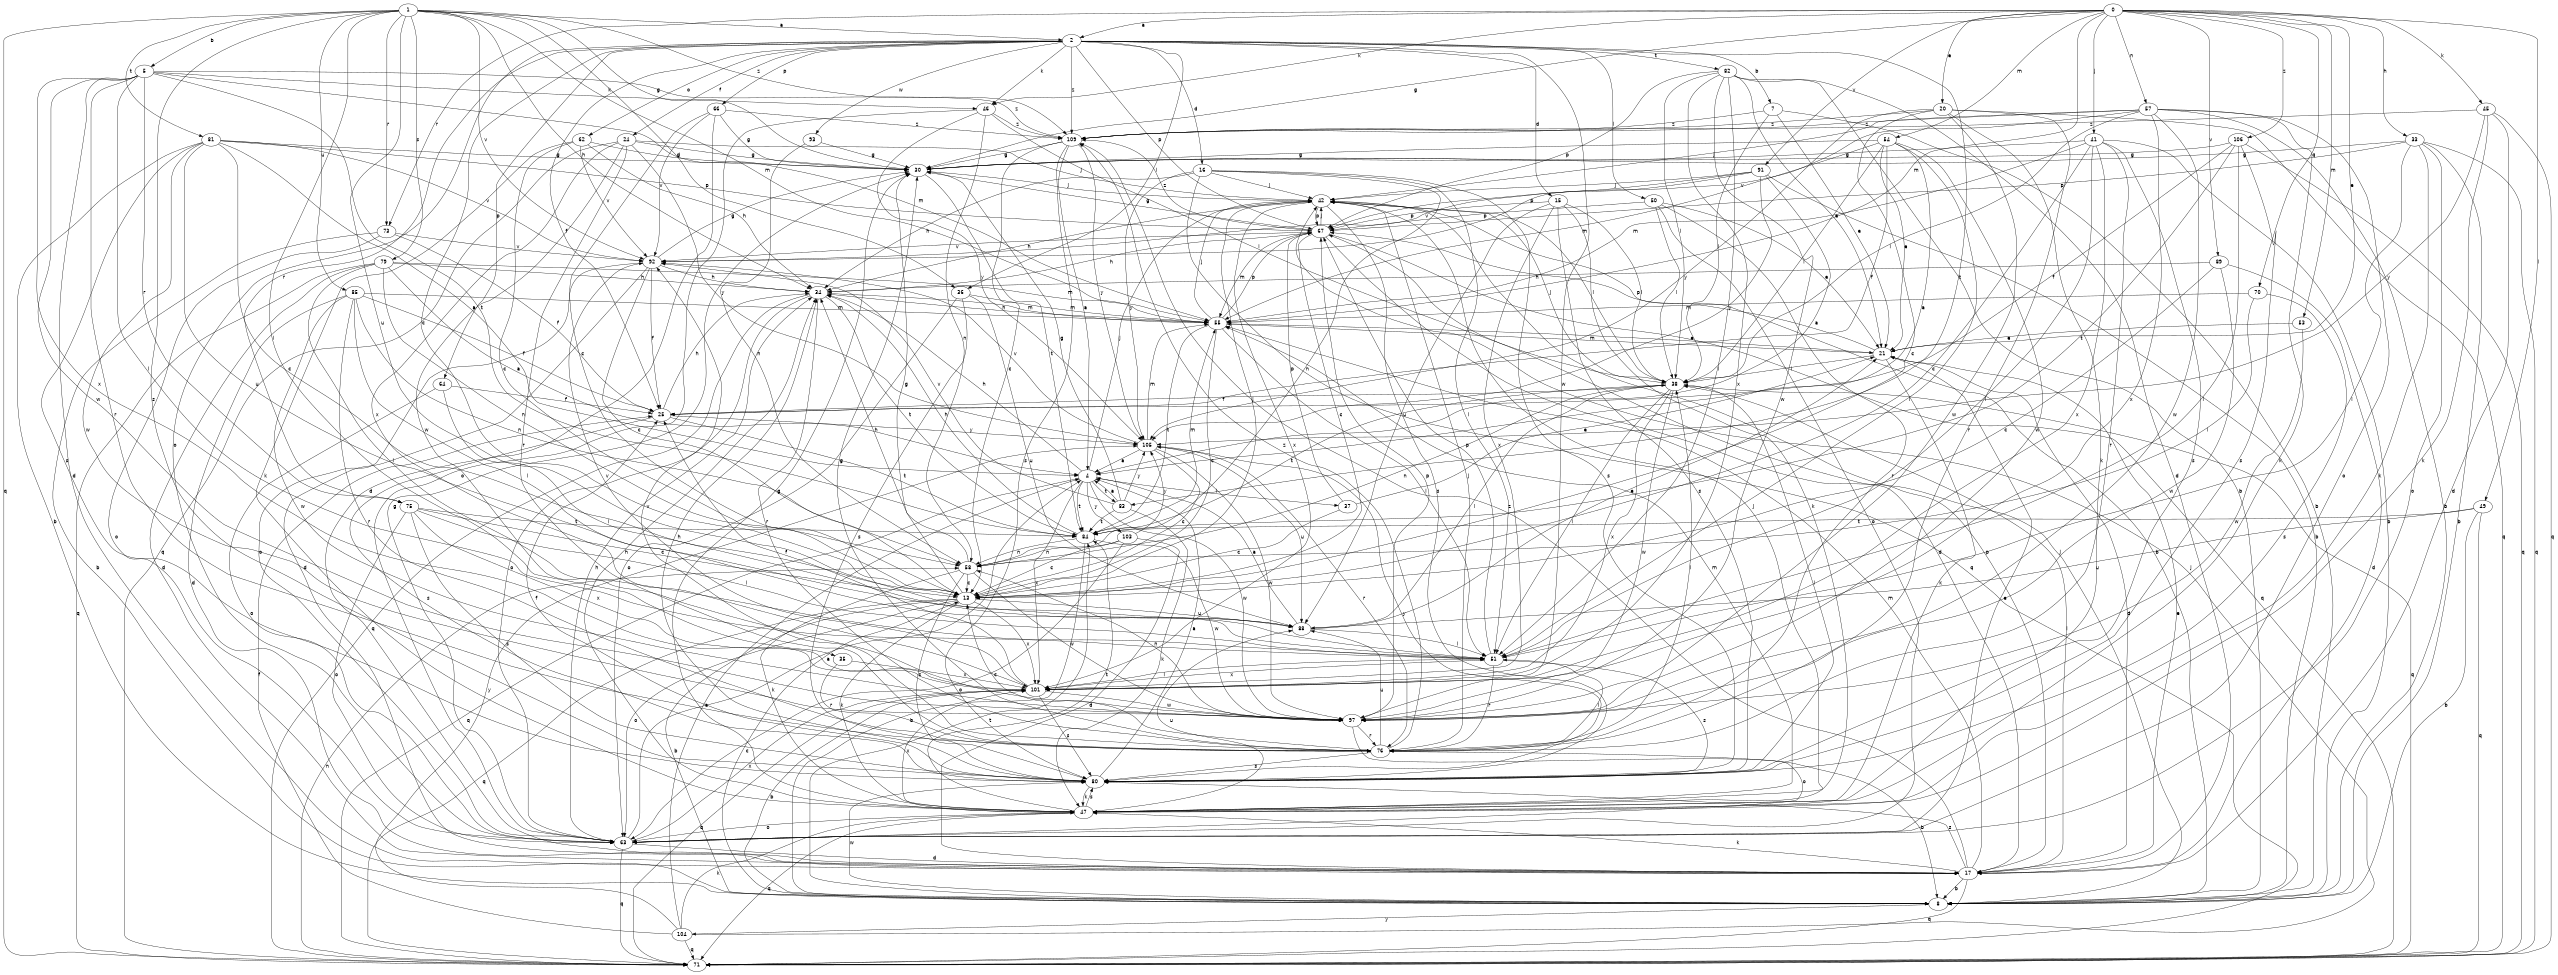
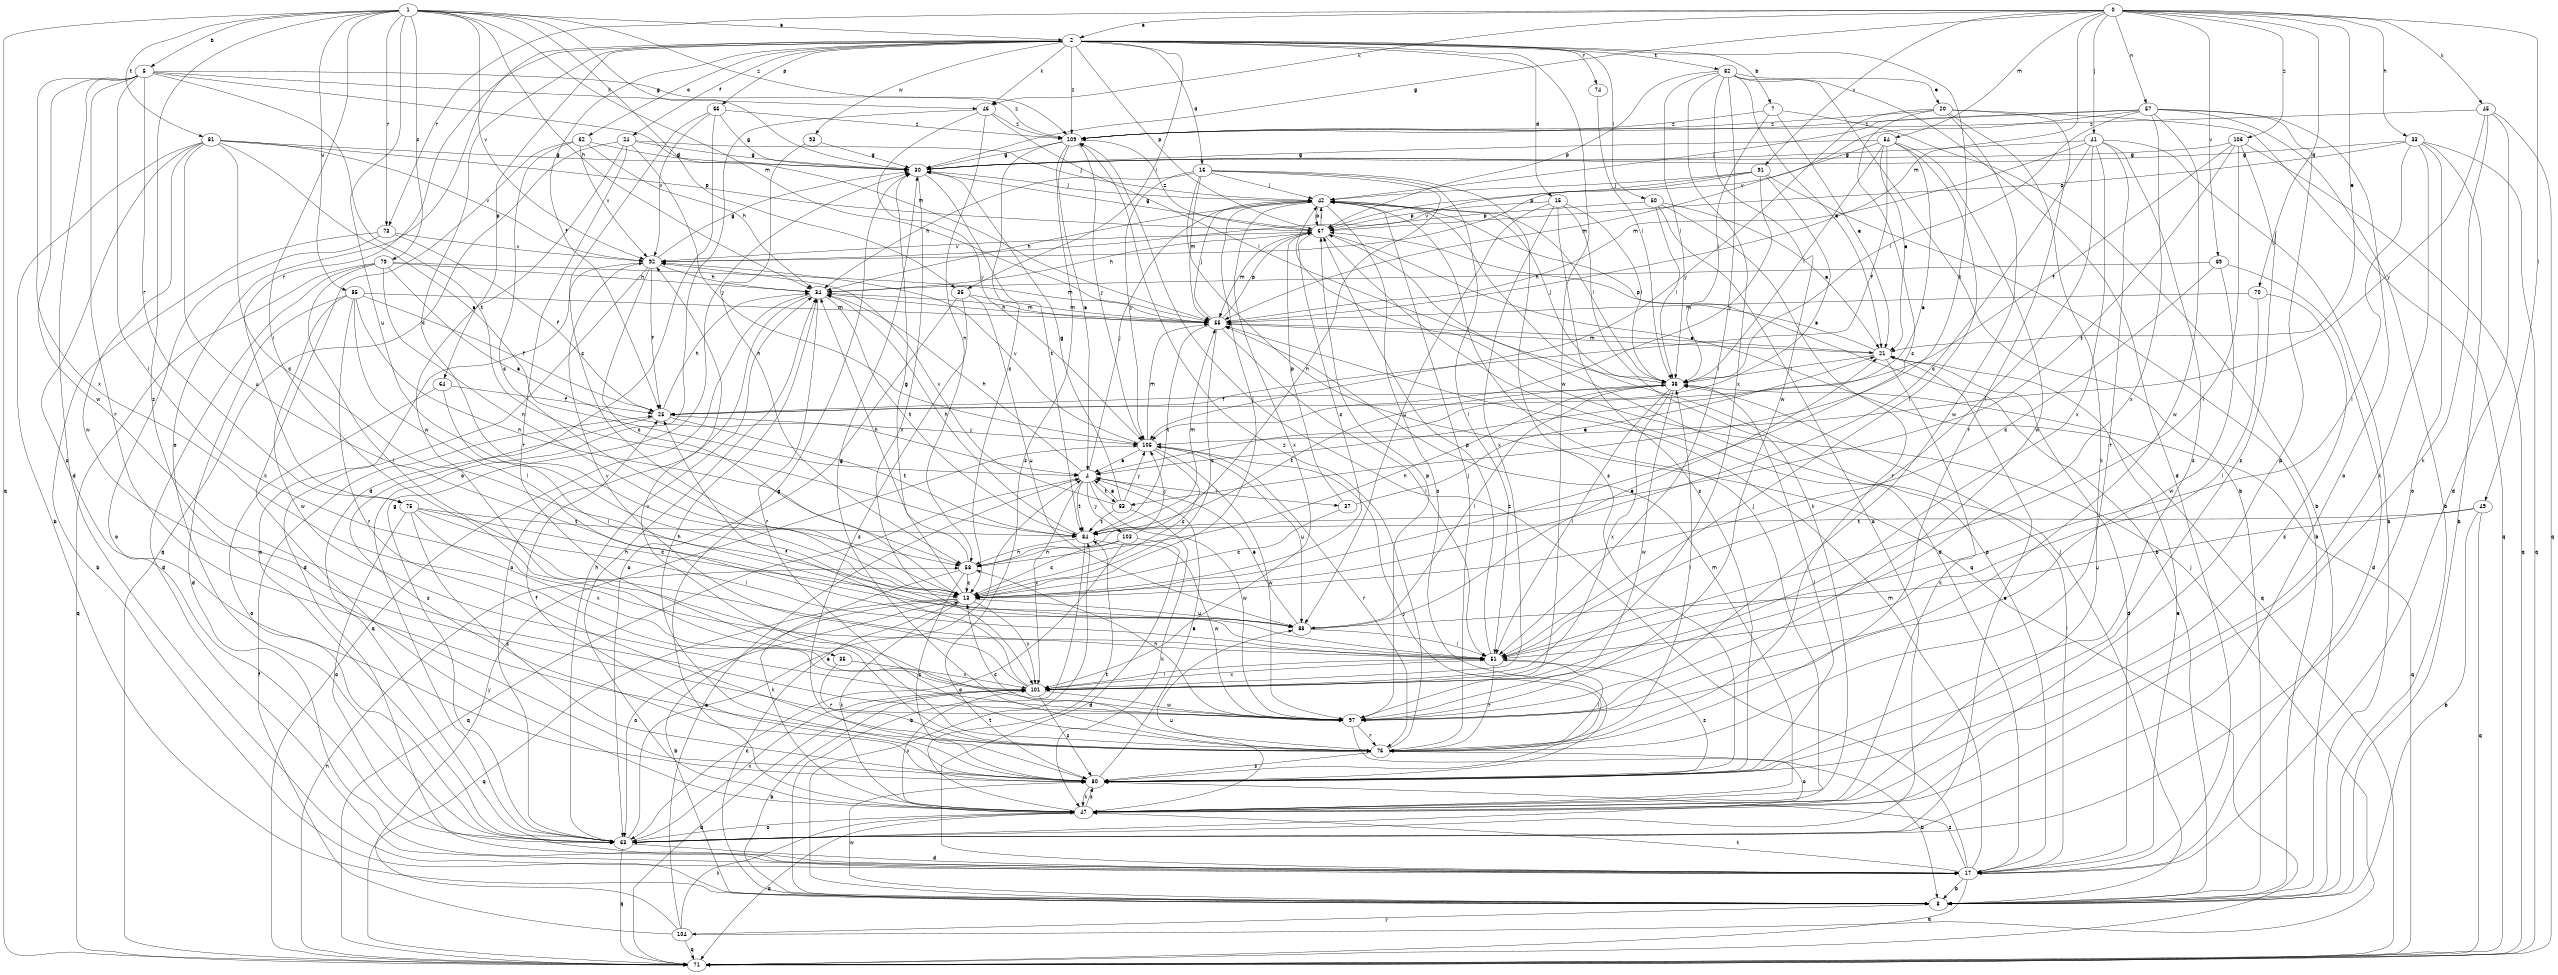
edge "0" -> "20": now "82" -> "20"
node "74": added
edge "16" -> "55": added, label "m"
node "53": removed
edge "57" -> "47": label "k" -> "p"
edge "24" -> "101": now "30" -> "101"
edge "70" -> "58": now "70" -> "51"
edge "76" -> "88": removed, label "u"
edge "58" -> "97": removed, label "w"
